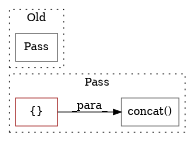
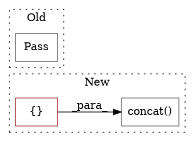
cluster "Pass": label "Pass" -> "New"
